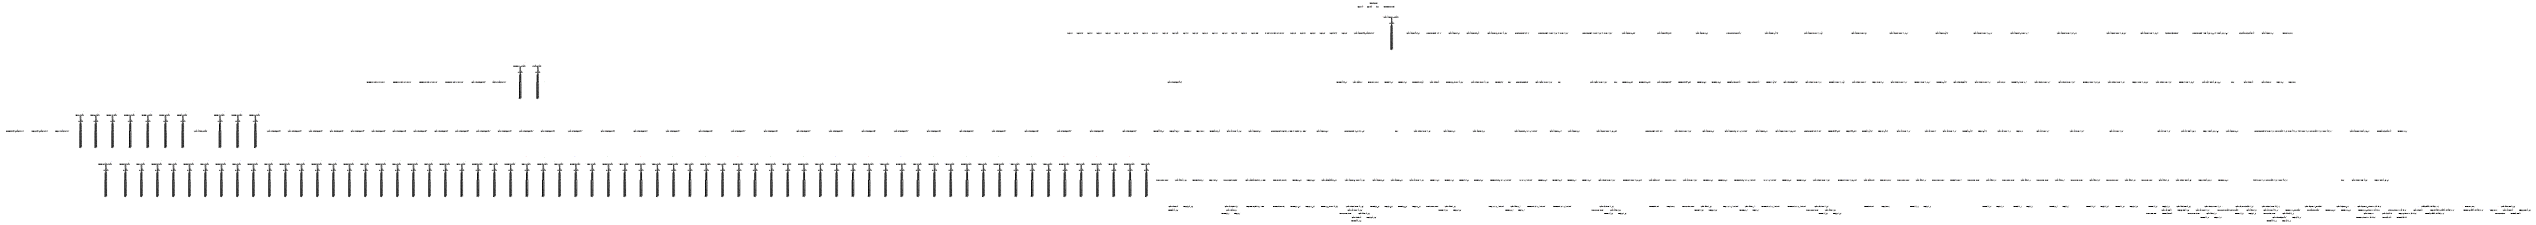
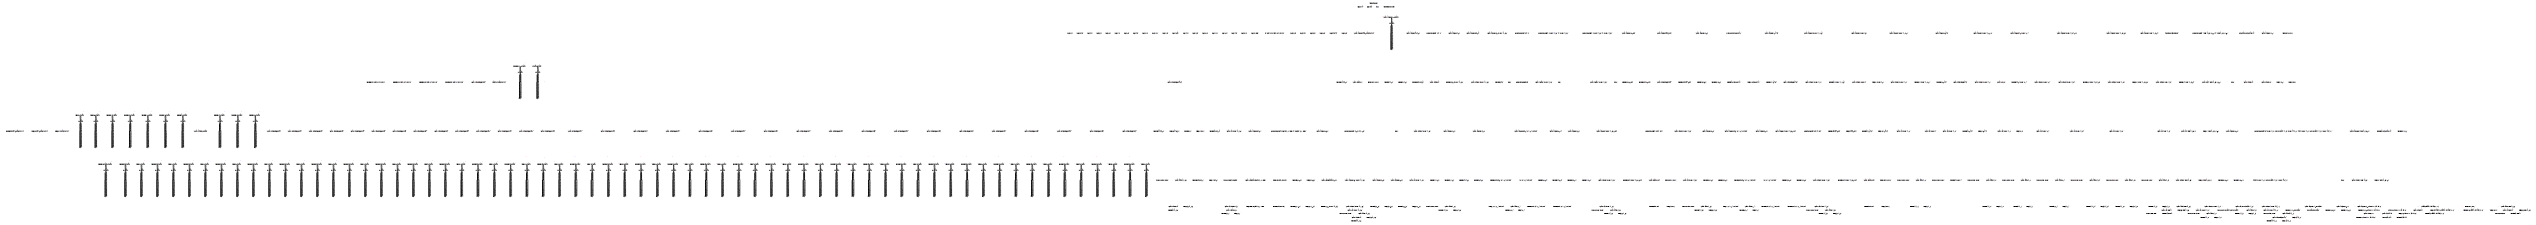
node "(IDENTIFIER,v10,v28 = v10)": added
